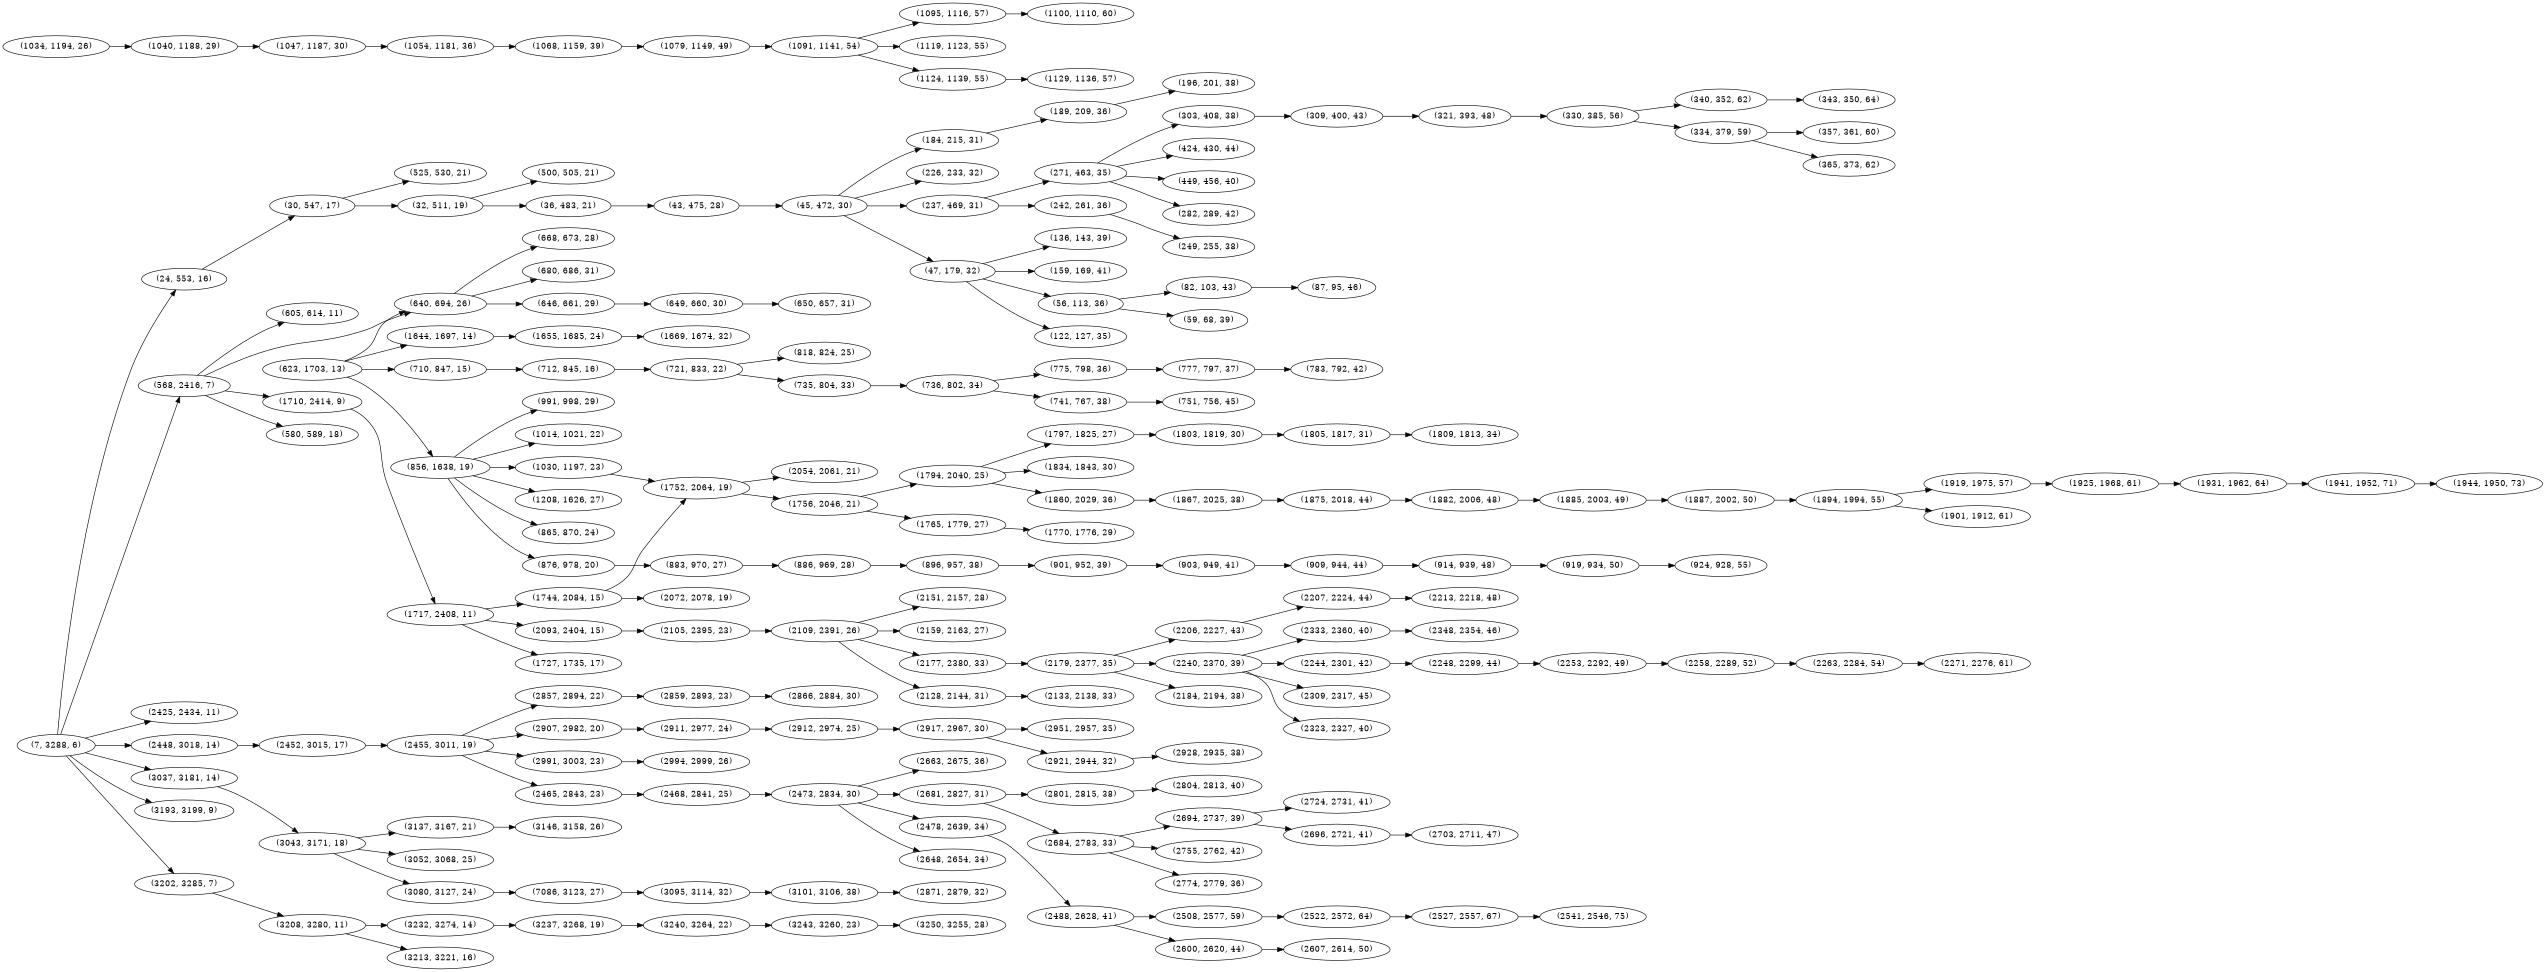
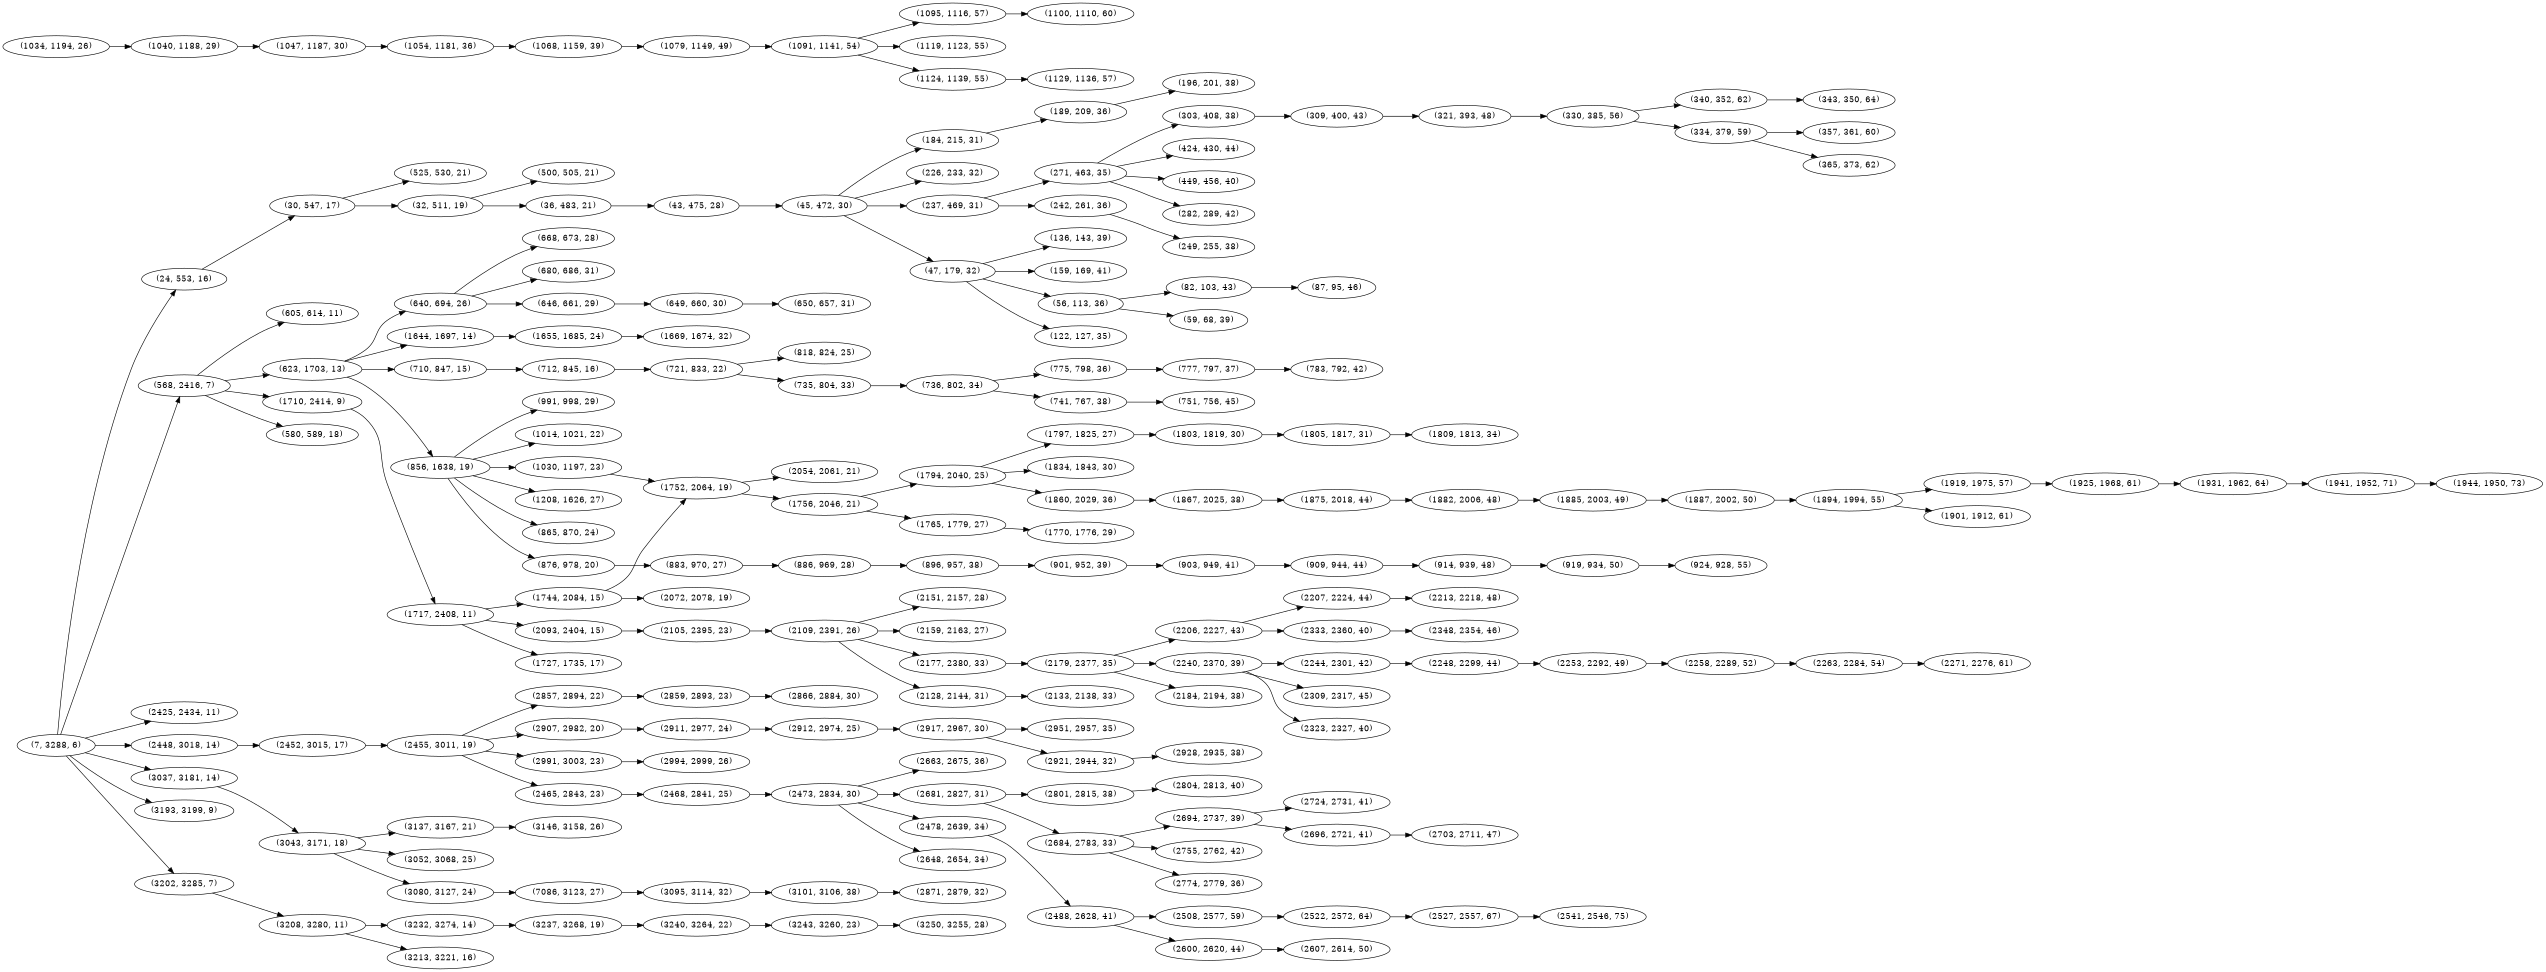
edge "(568, 2416, 7)" -> "(640, 694, 26)": now "(568, 2416, 7)" -> "(623, 1703, 13)"
edge "(2240, 2370, 39)" -> "(2333, 2360, 40)": now "(2206, 2227, 43)" -> "(2333, 2360, 40)"
